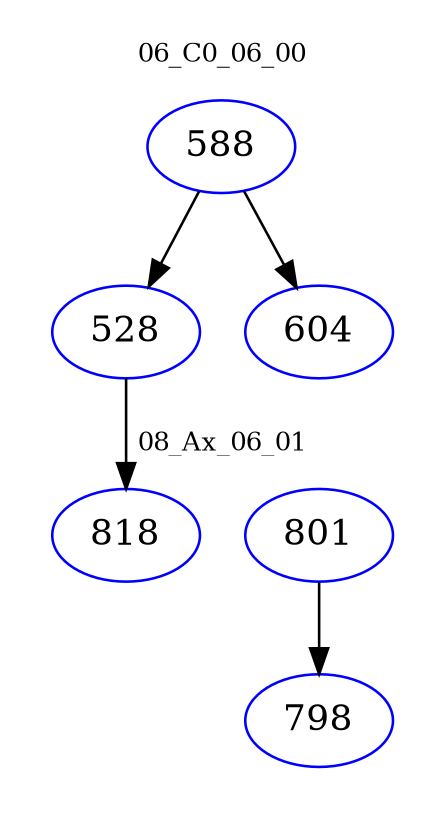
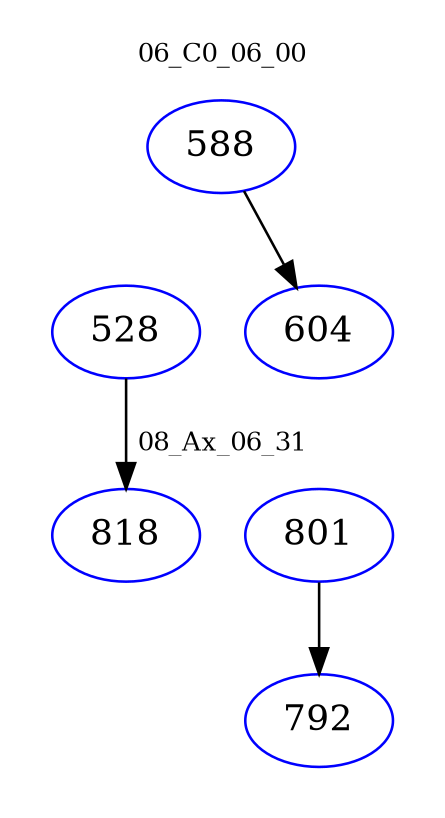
edge "588" -> "528": removed
cluster "08_Ax_06_01": label "08_Ax_06_01" -> "08_Ax_06_31"
node "798": label "798" -> "792"
